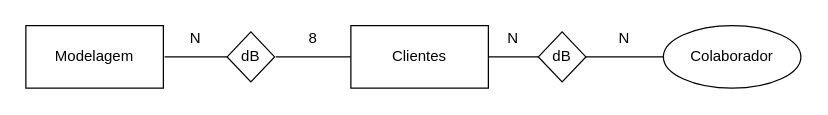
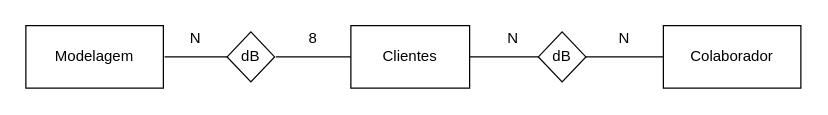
node "Clientes": size 138x63 -> 119x63
node "Colaborador": shape ellipse -> rectangle
